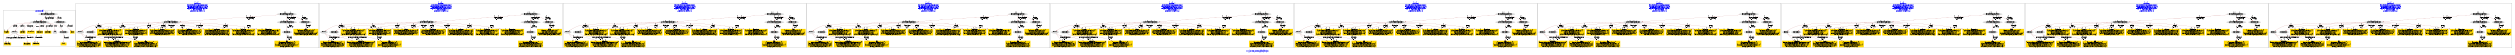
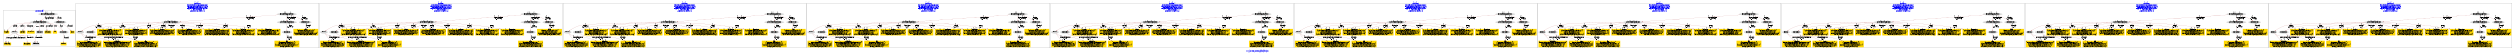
node "technique": fillcolor gold -> lightgray
node "credittext": label "credittext" -> "classLink"
node "title": fillcolor lightgray -> gold
node "deathDate": fillcolor gold -> lightgray
node "link": label "link" -> "medium"
